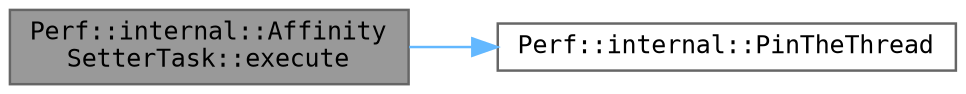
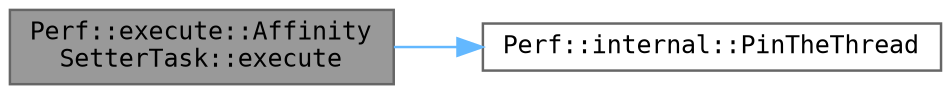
node "Perf::internal::Affinity SetterTask::execute": label "Perf::internal::Affinity SetterTask::execute" -> "Perf::execute::Affinity SetterTask::execute"
